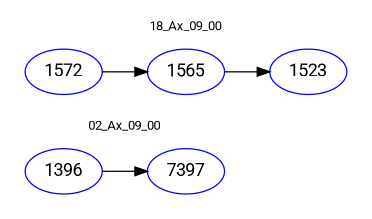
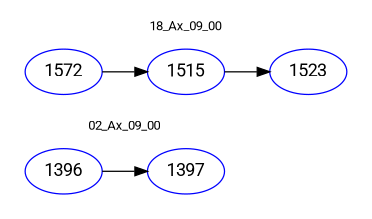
node "1565": label "1565" -> "1515"
node "7397": label "7397" -> "1397"
